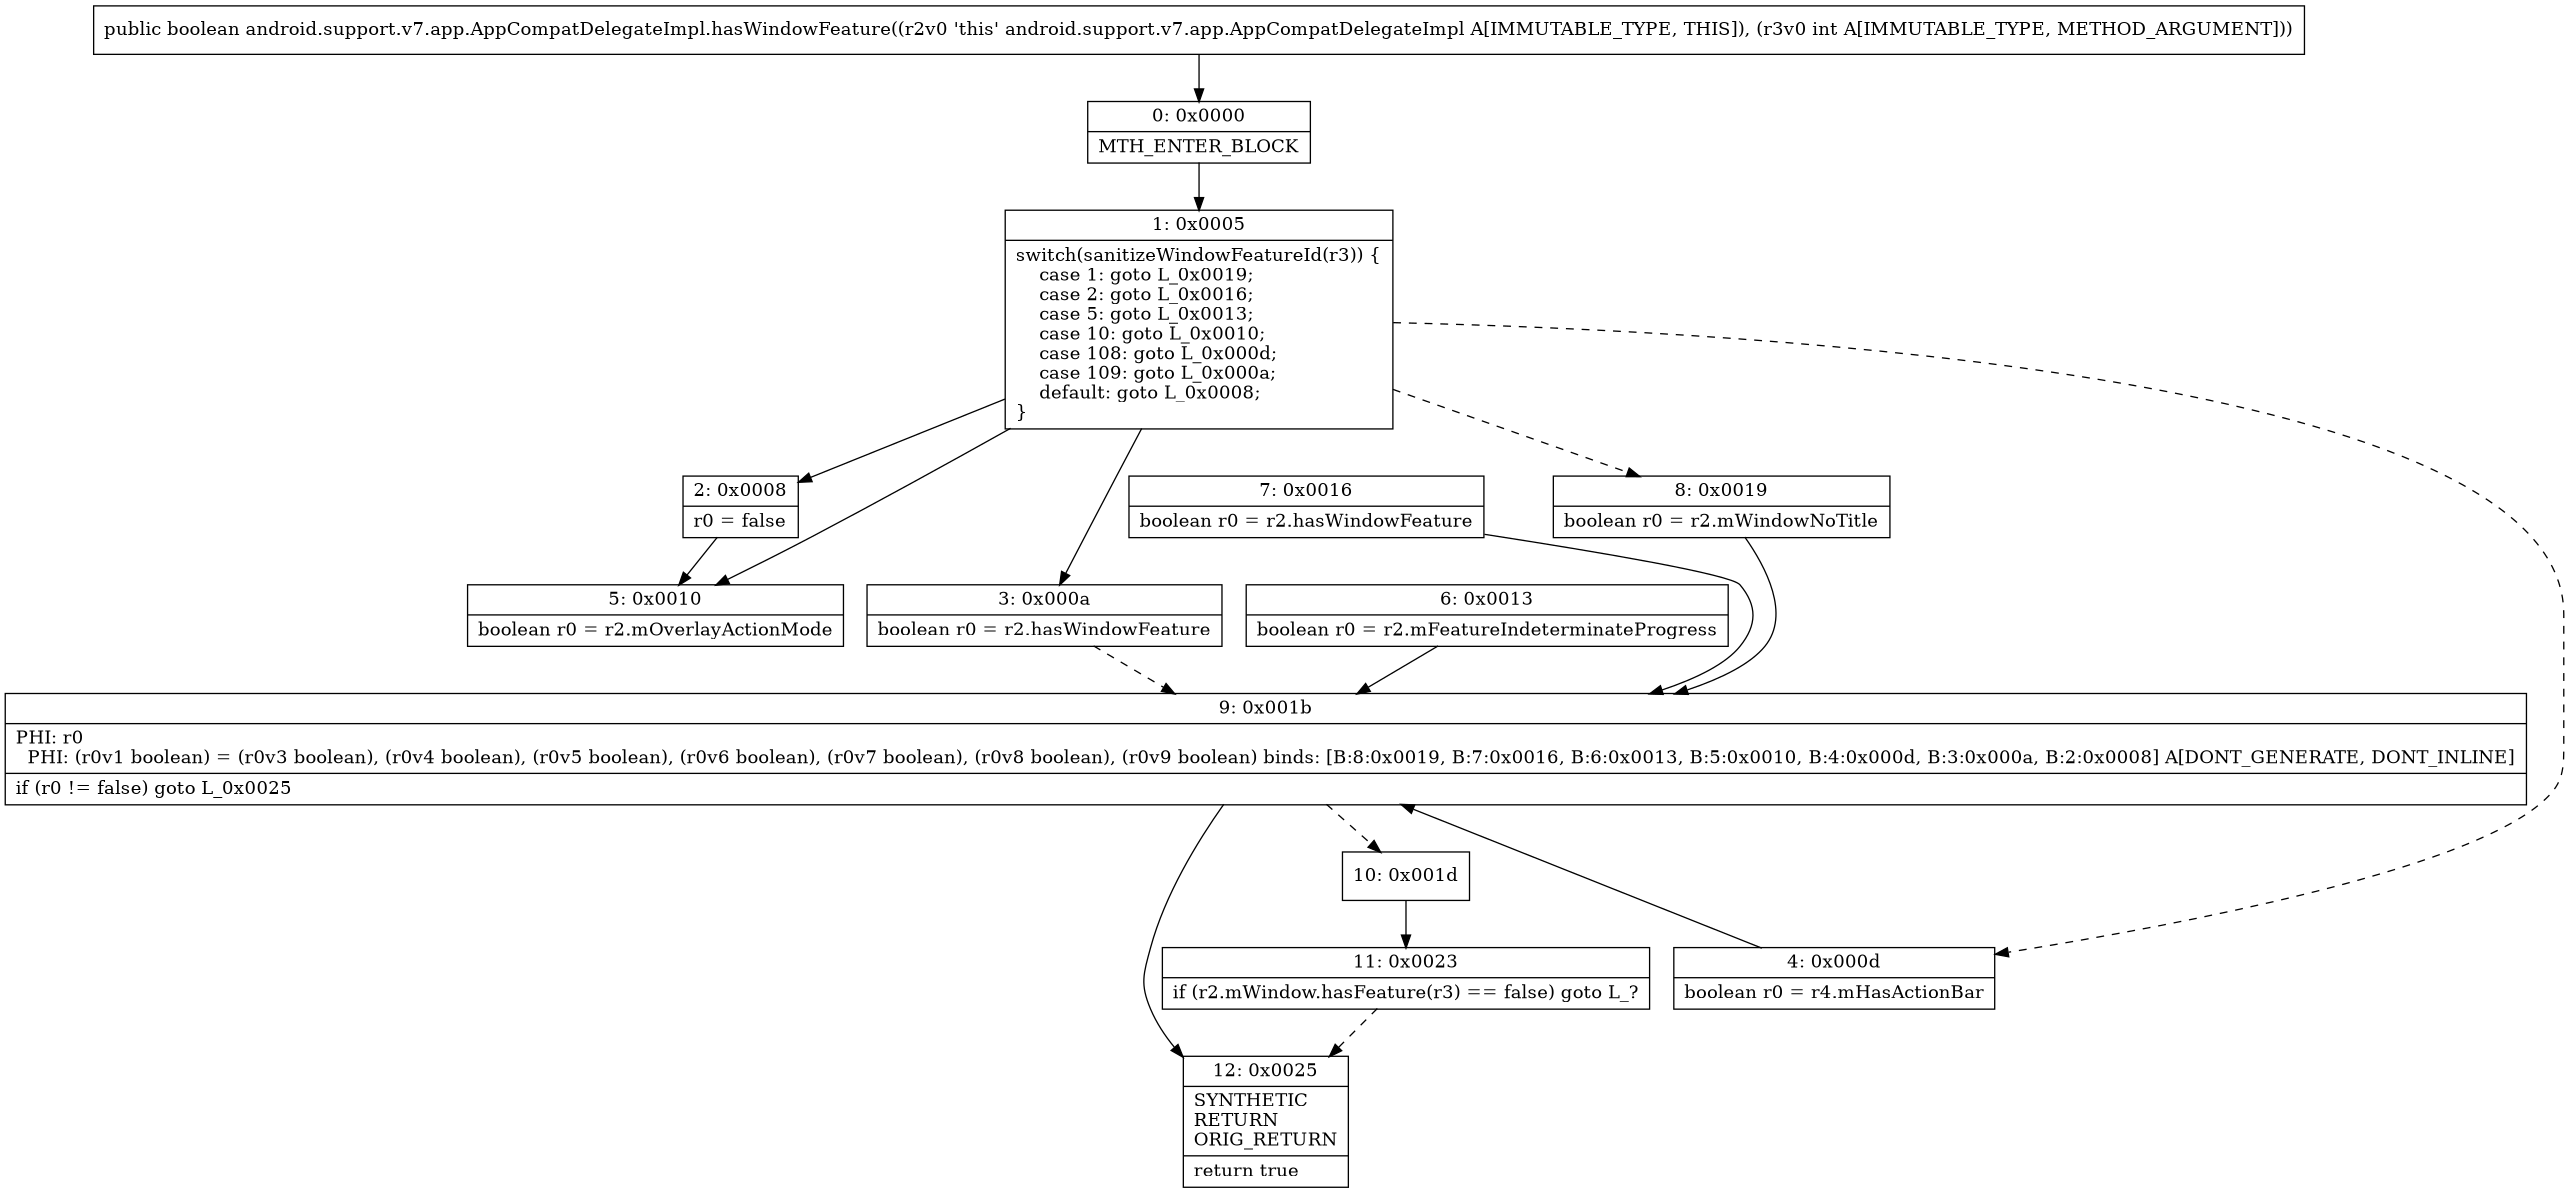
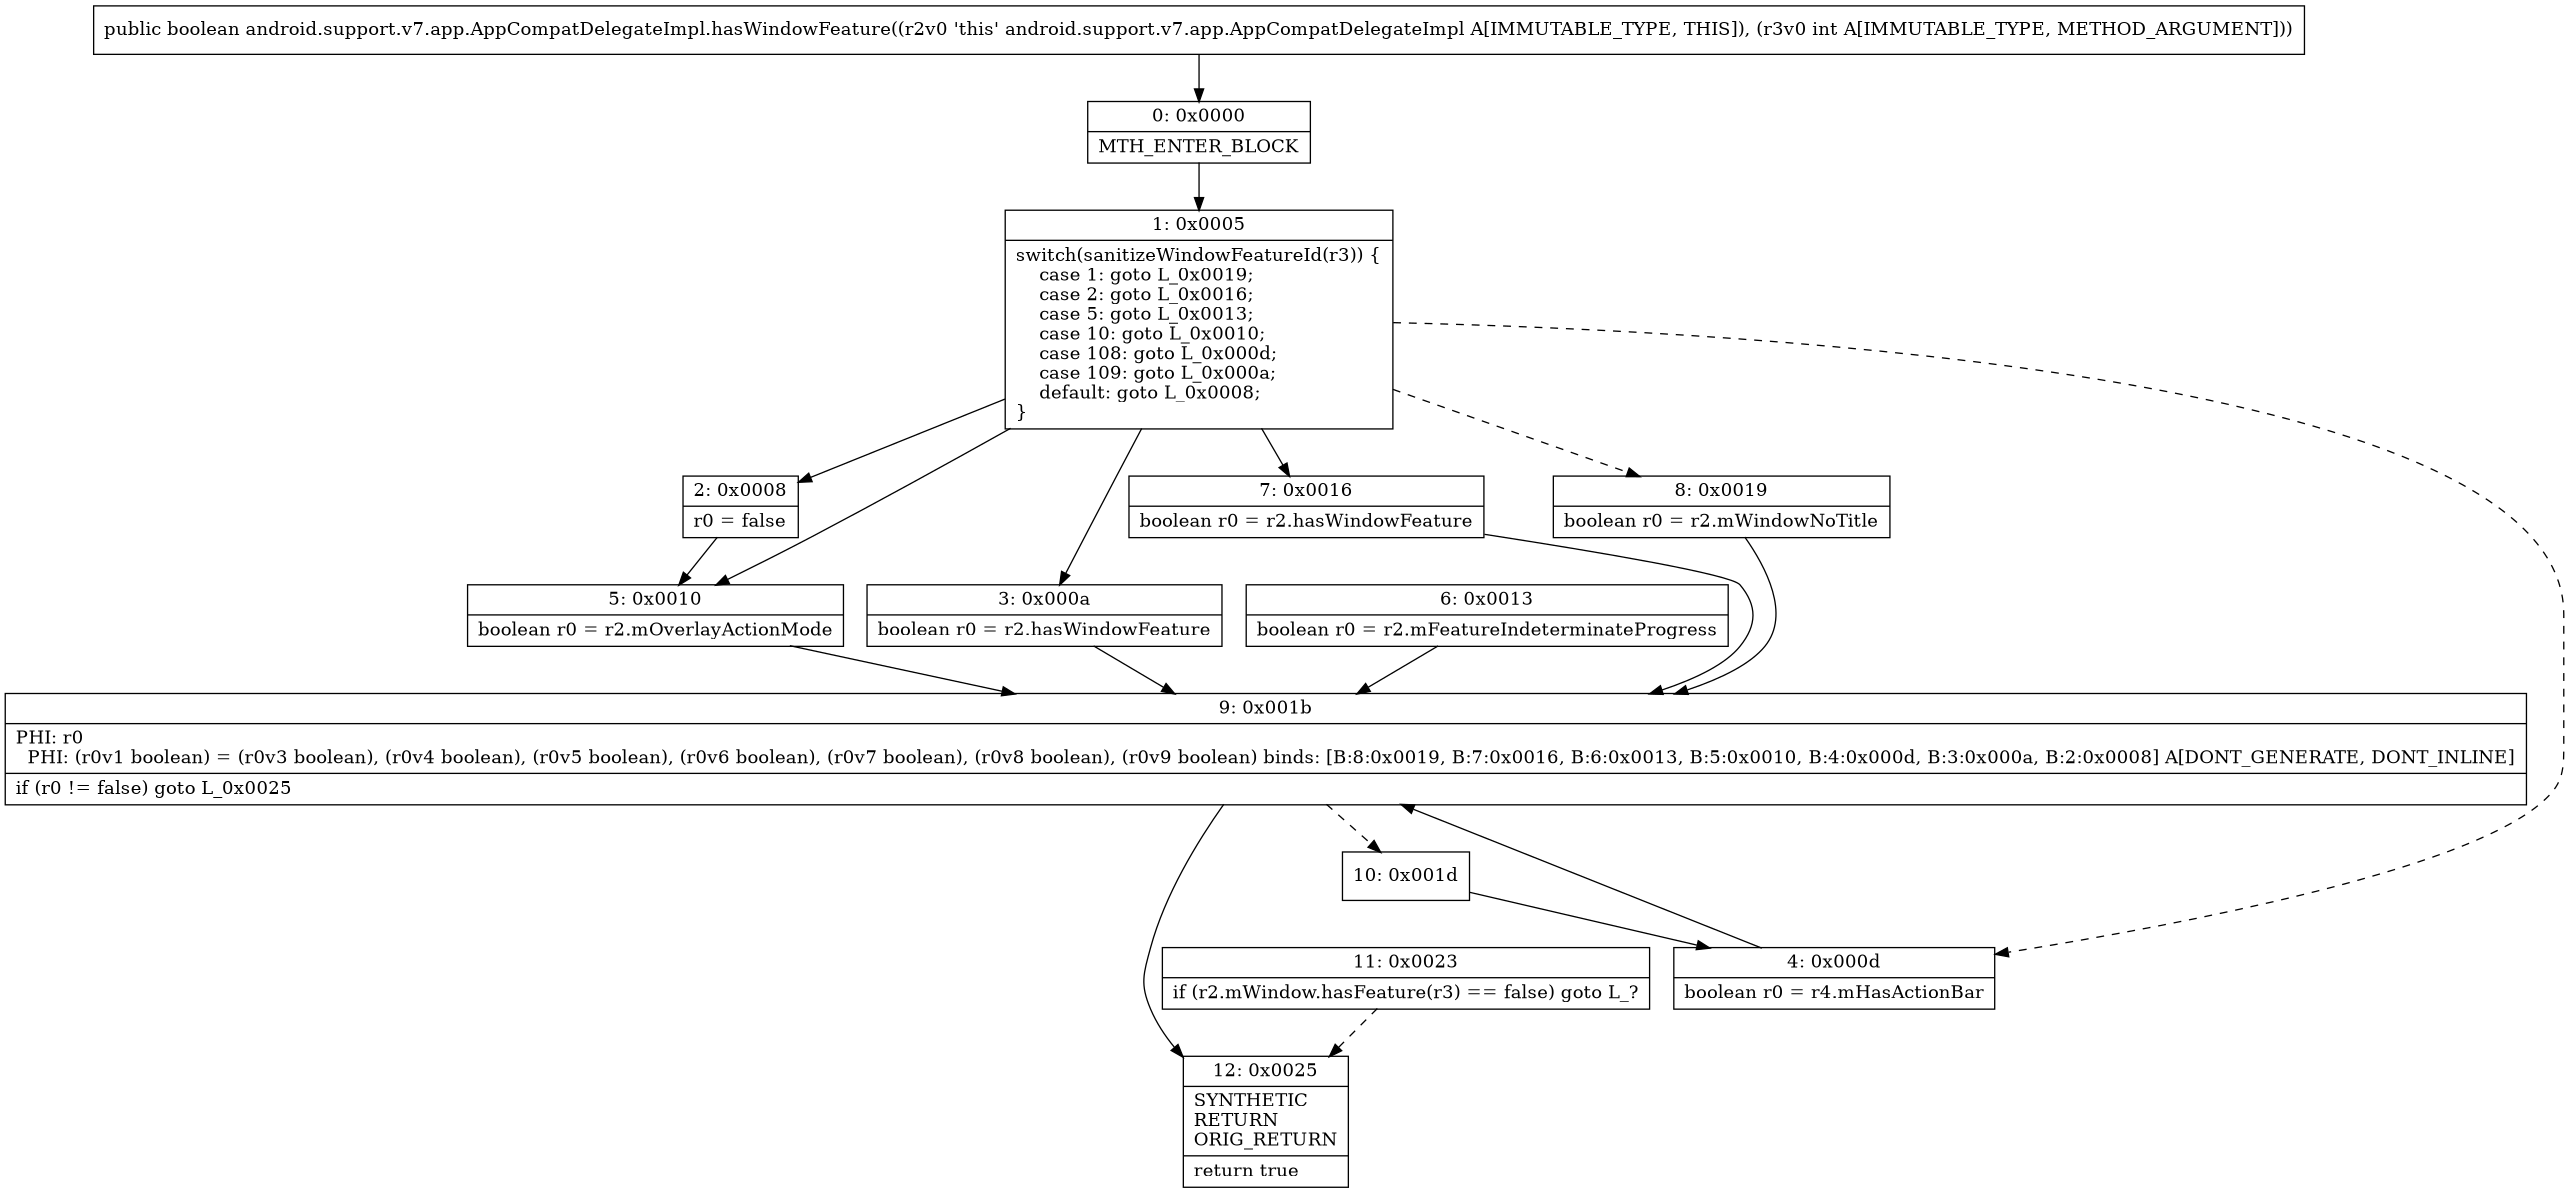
edge "1: 0x0005" -> "7: 0x0016": added
edge "3: 0x000a" -> "9: 0x001b": style dashed -> solid
edge "5: 0x0010" -> "9: 0x001b": added
edge "10: 0x001d" -> "11: 0x0023": now "10: 0x001d" -> "4: 0x000d"
